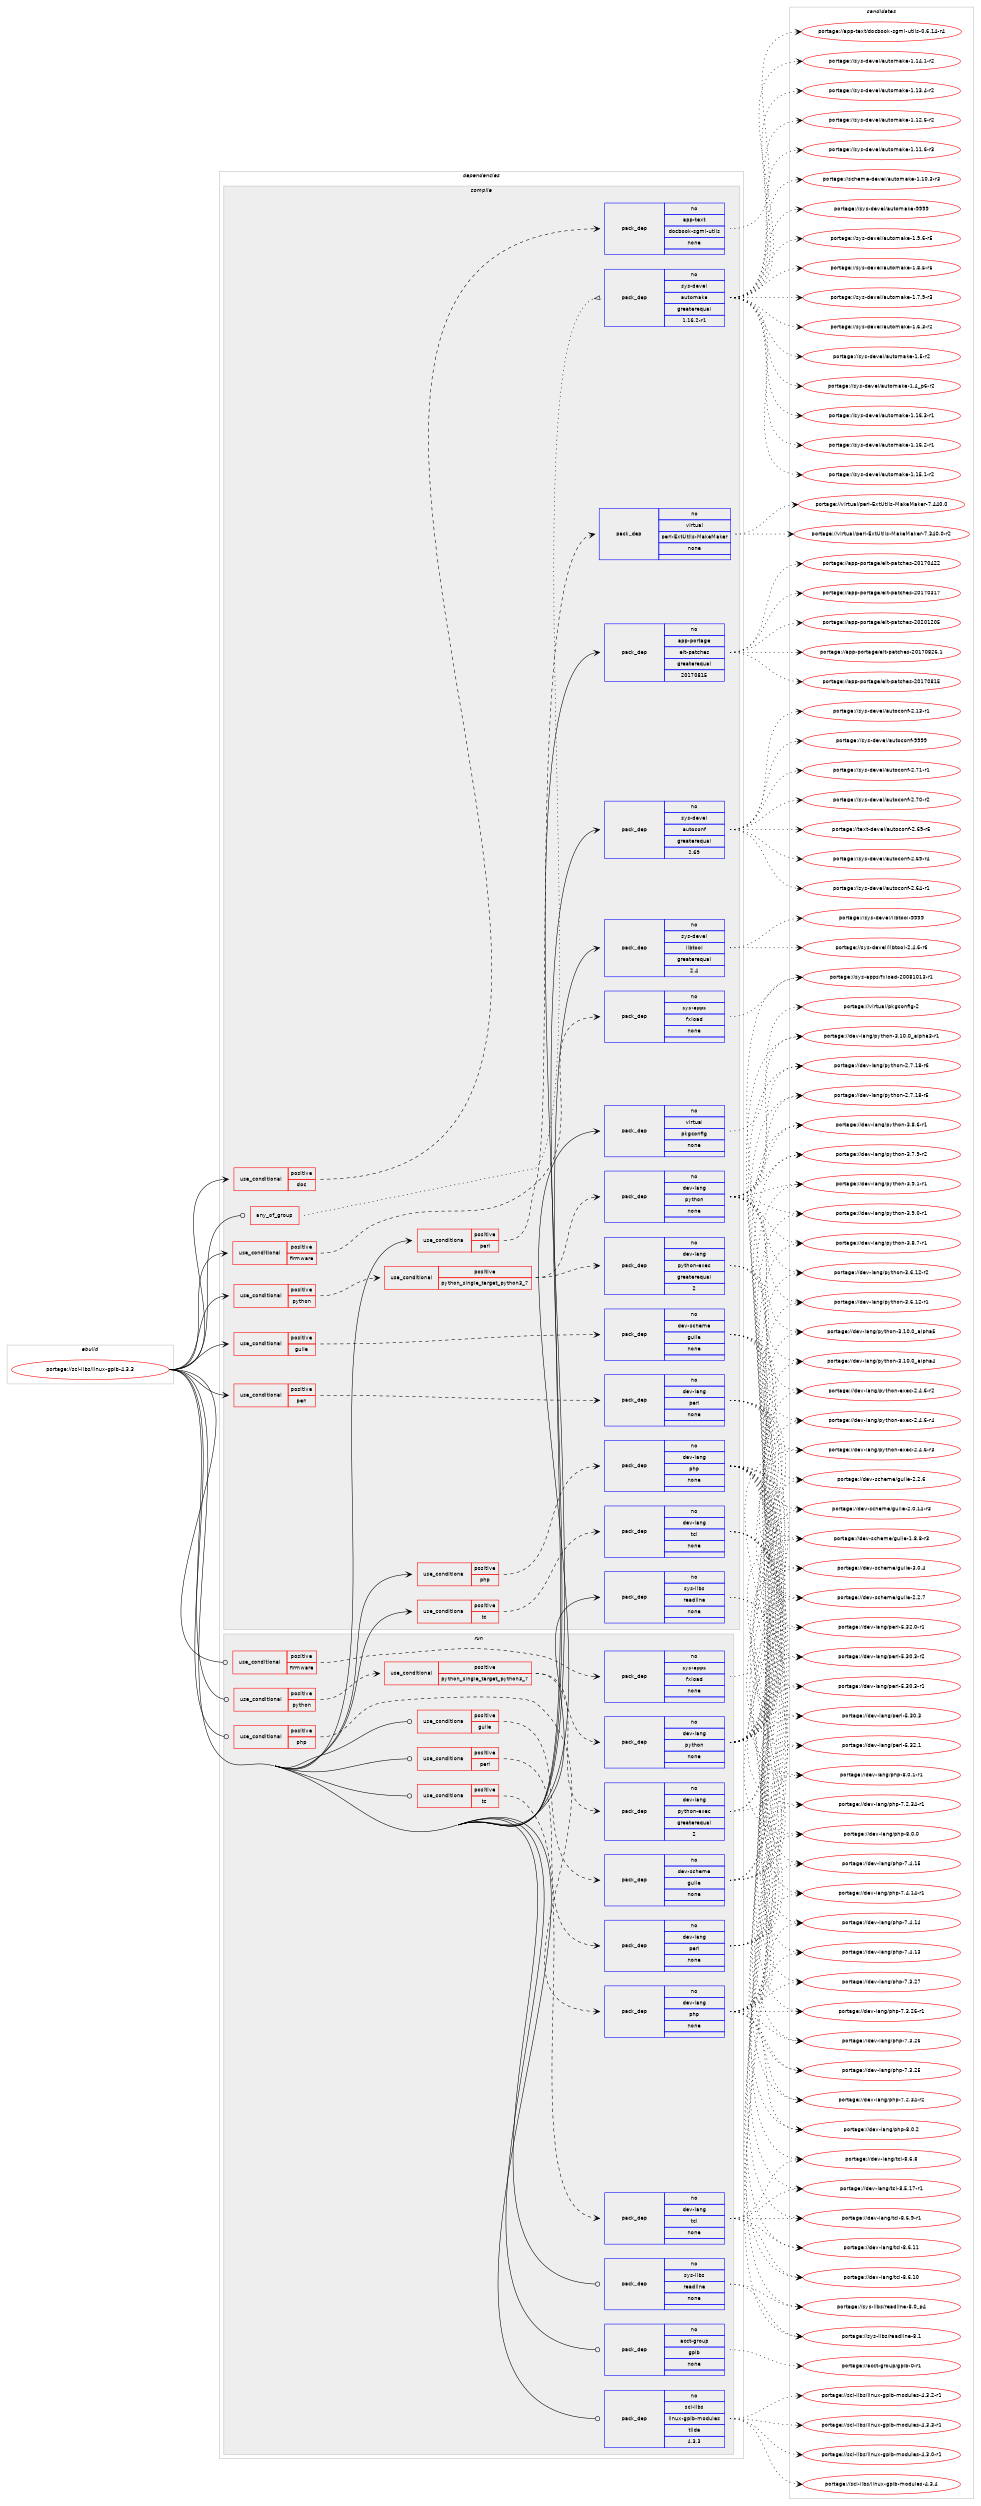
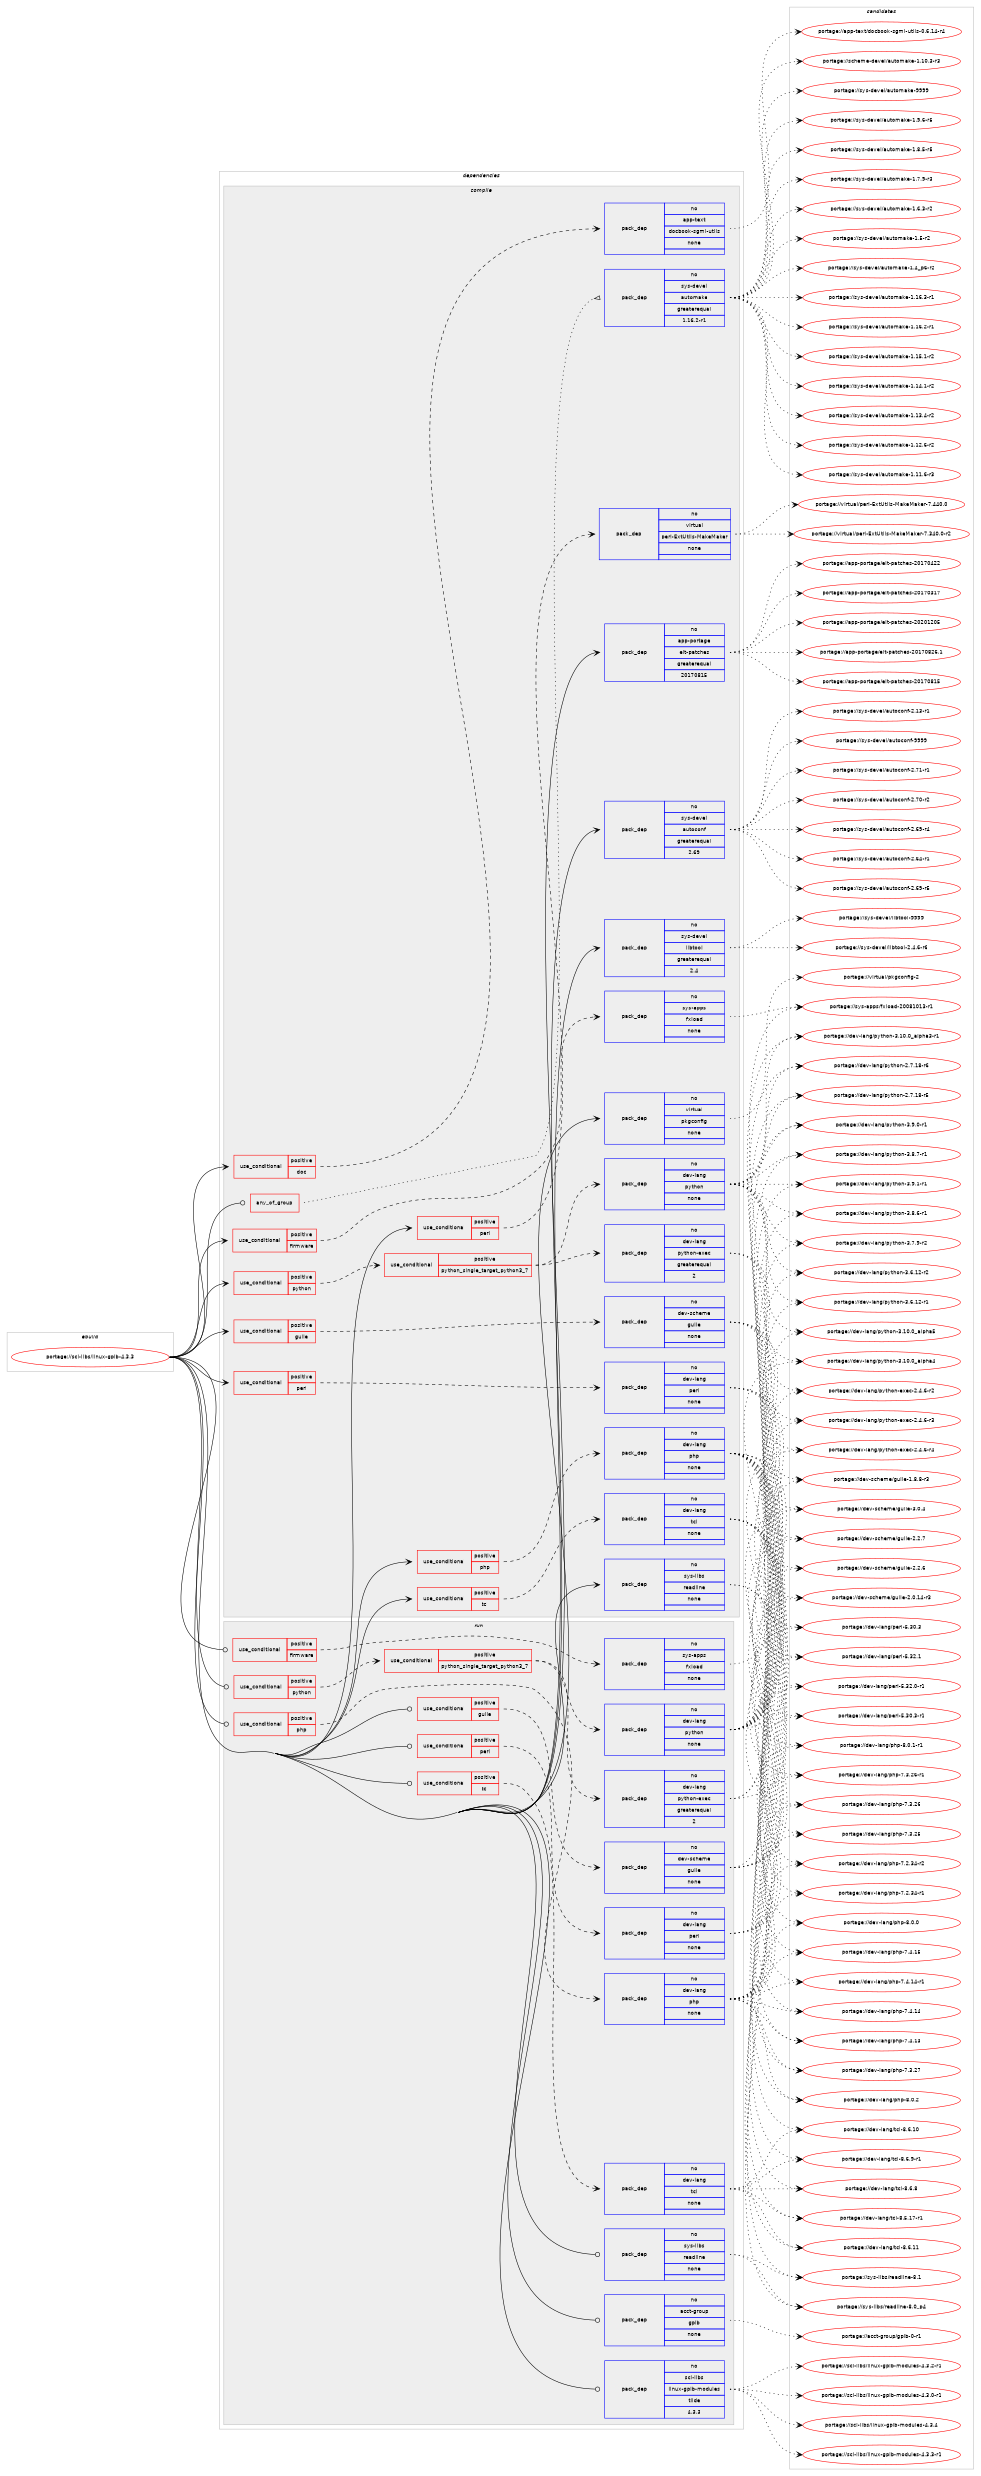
node "portage://text-devel/autoconf-2.69-r5": label "portage://text-devel/autoconf-2.69-r5" -> "portage://sys-devel/autoconf-2.69-r5"
node "portage://dev-lang/perl-5.30.3-r2": removed
